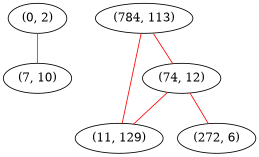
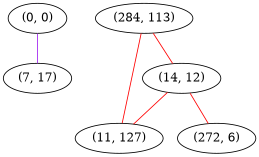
node "(0, 2)": label "(0, 2)" -> "(0, 0)"
node "(784, 113)": label "(784, 113)" -> "(284, 113)"
node "(7, 10)": label "(7, 10)" -> "(7, 17)"
node "(74, 12)": label "(74, 12)" -> "(14, 12)"
node "(11, 129)": label "(11, 129)" -> "(11, 127)"
